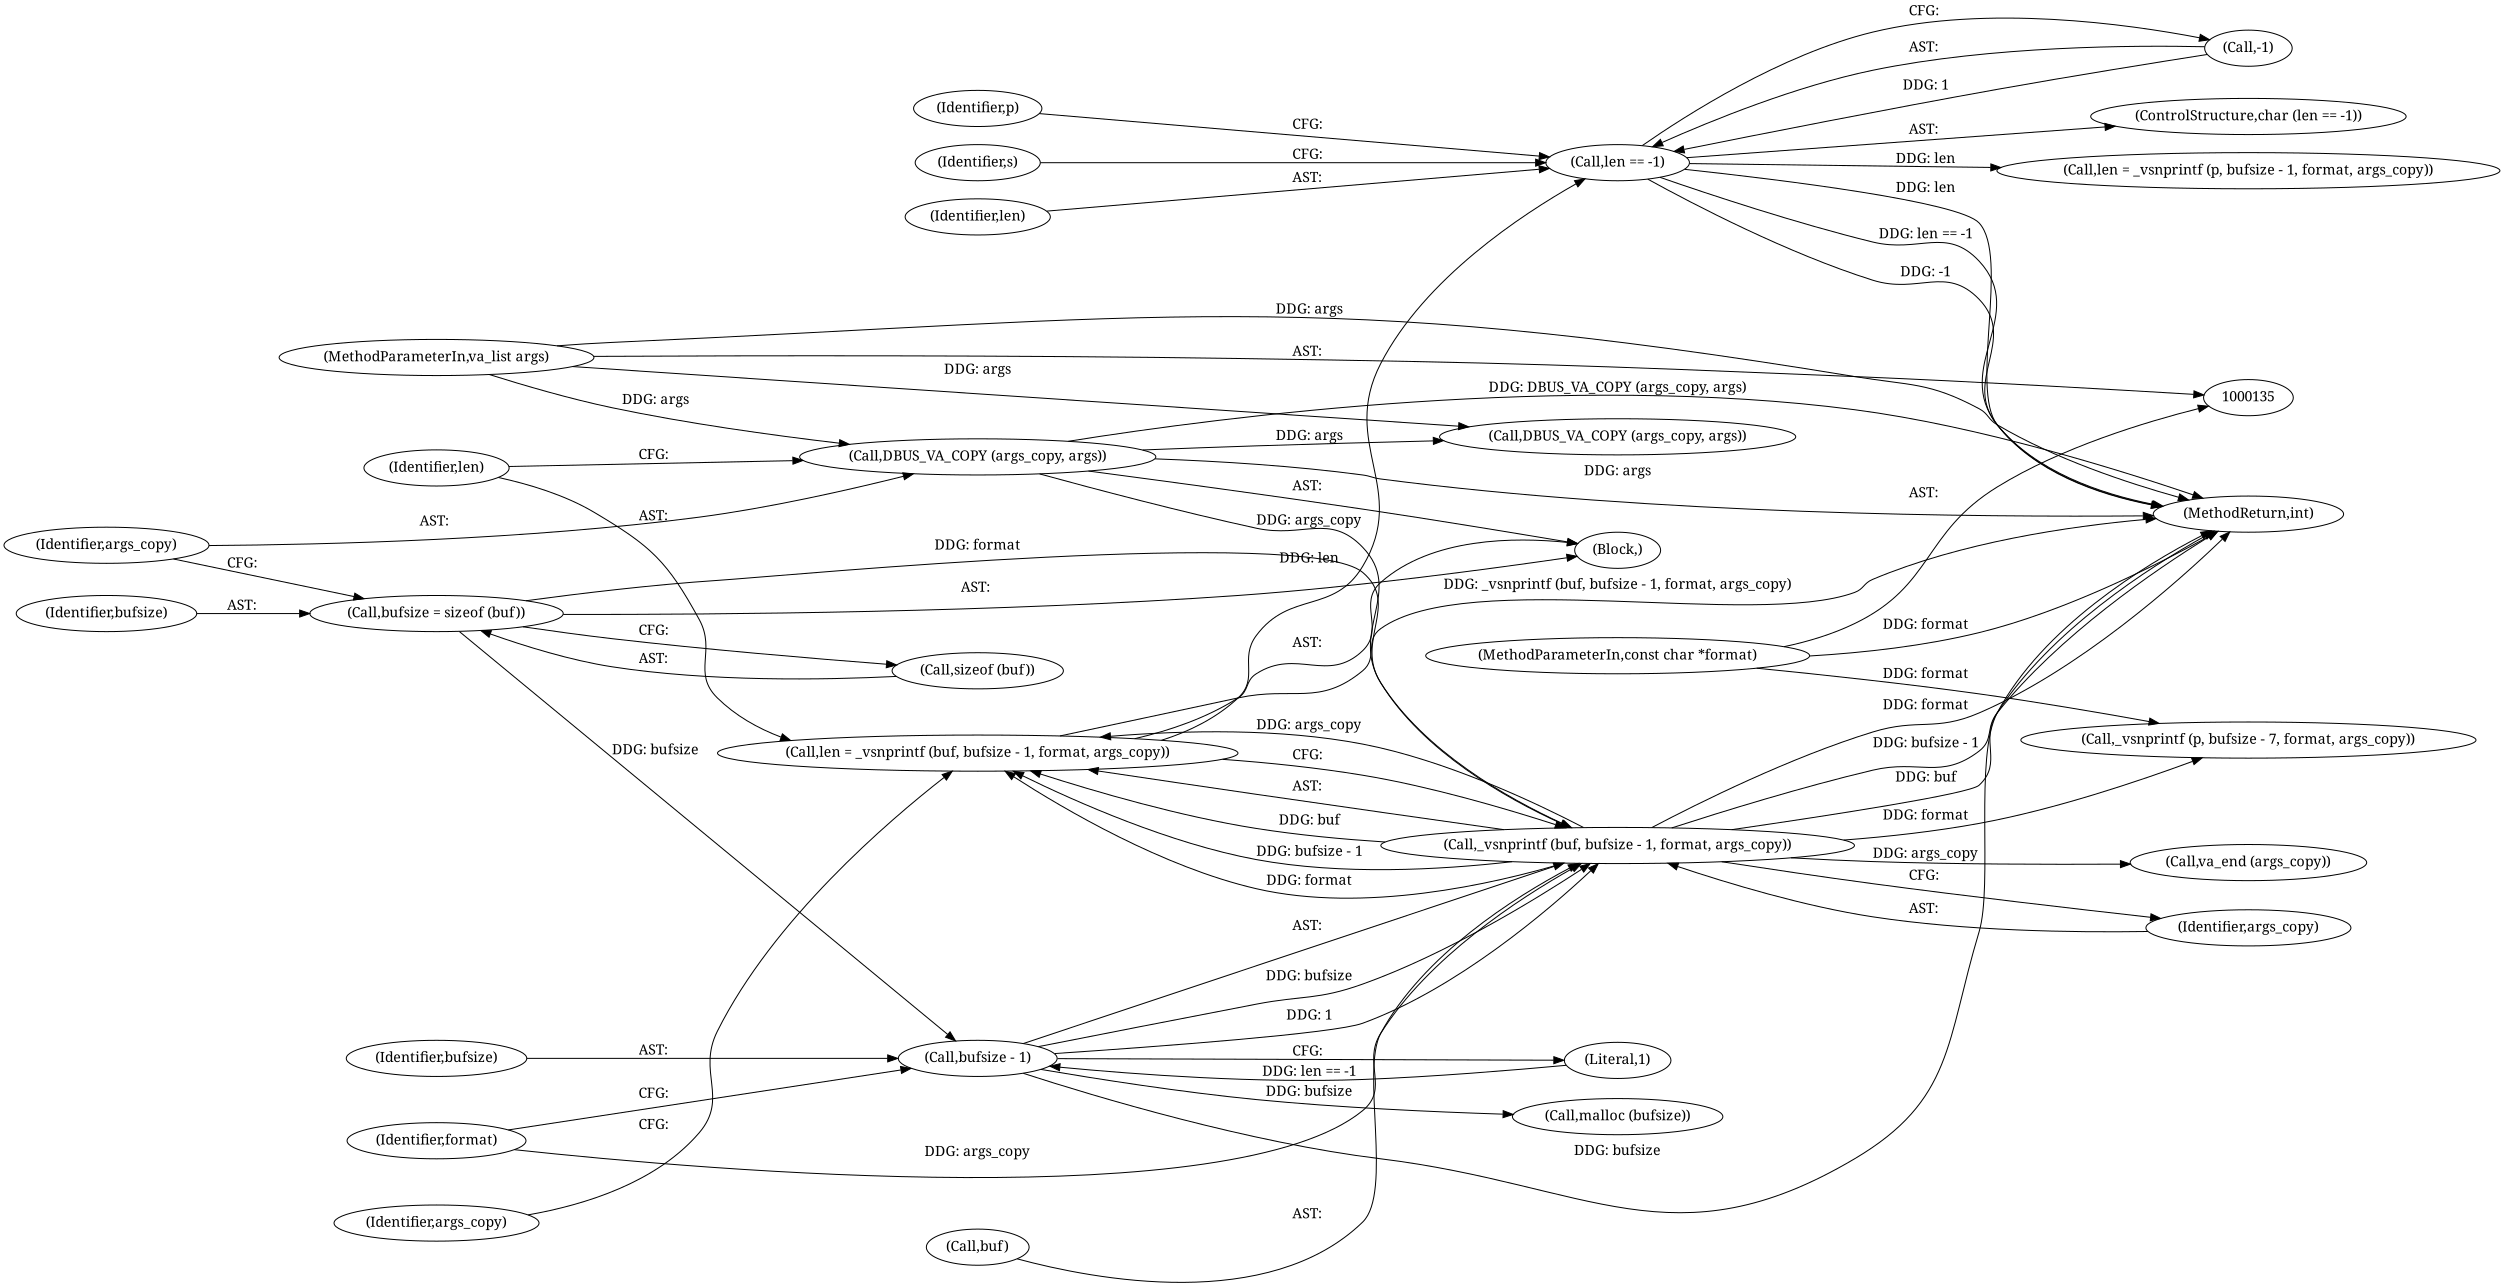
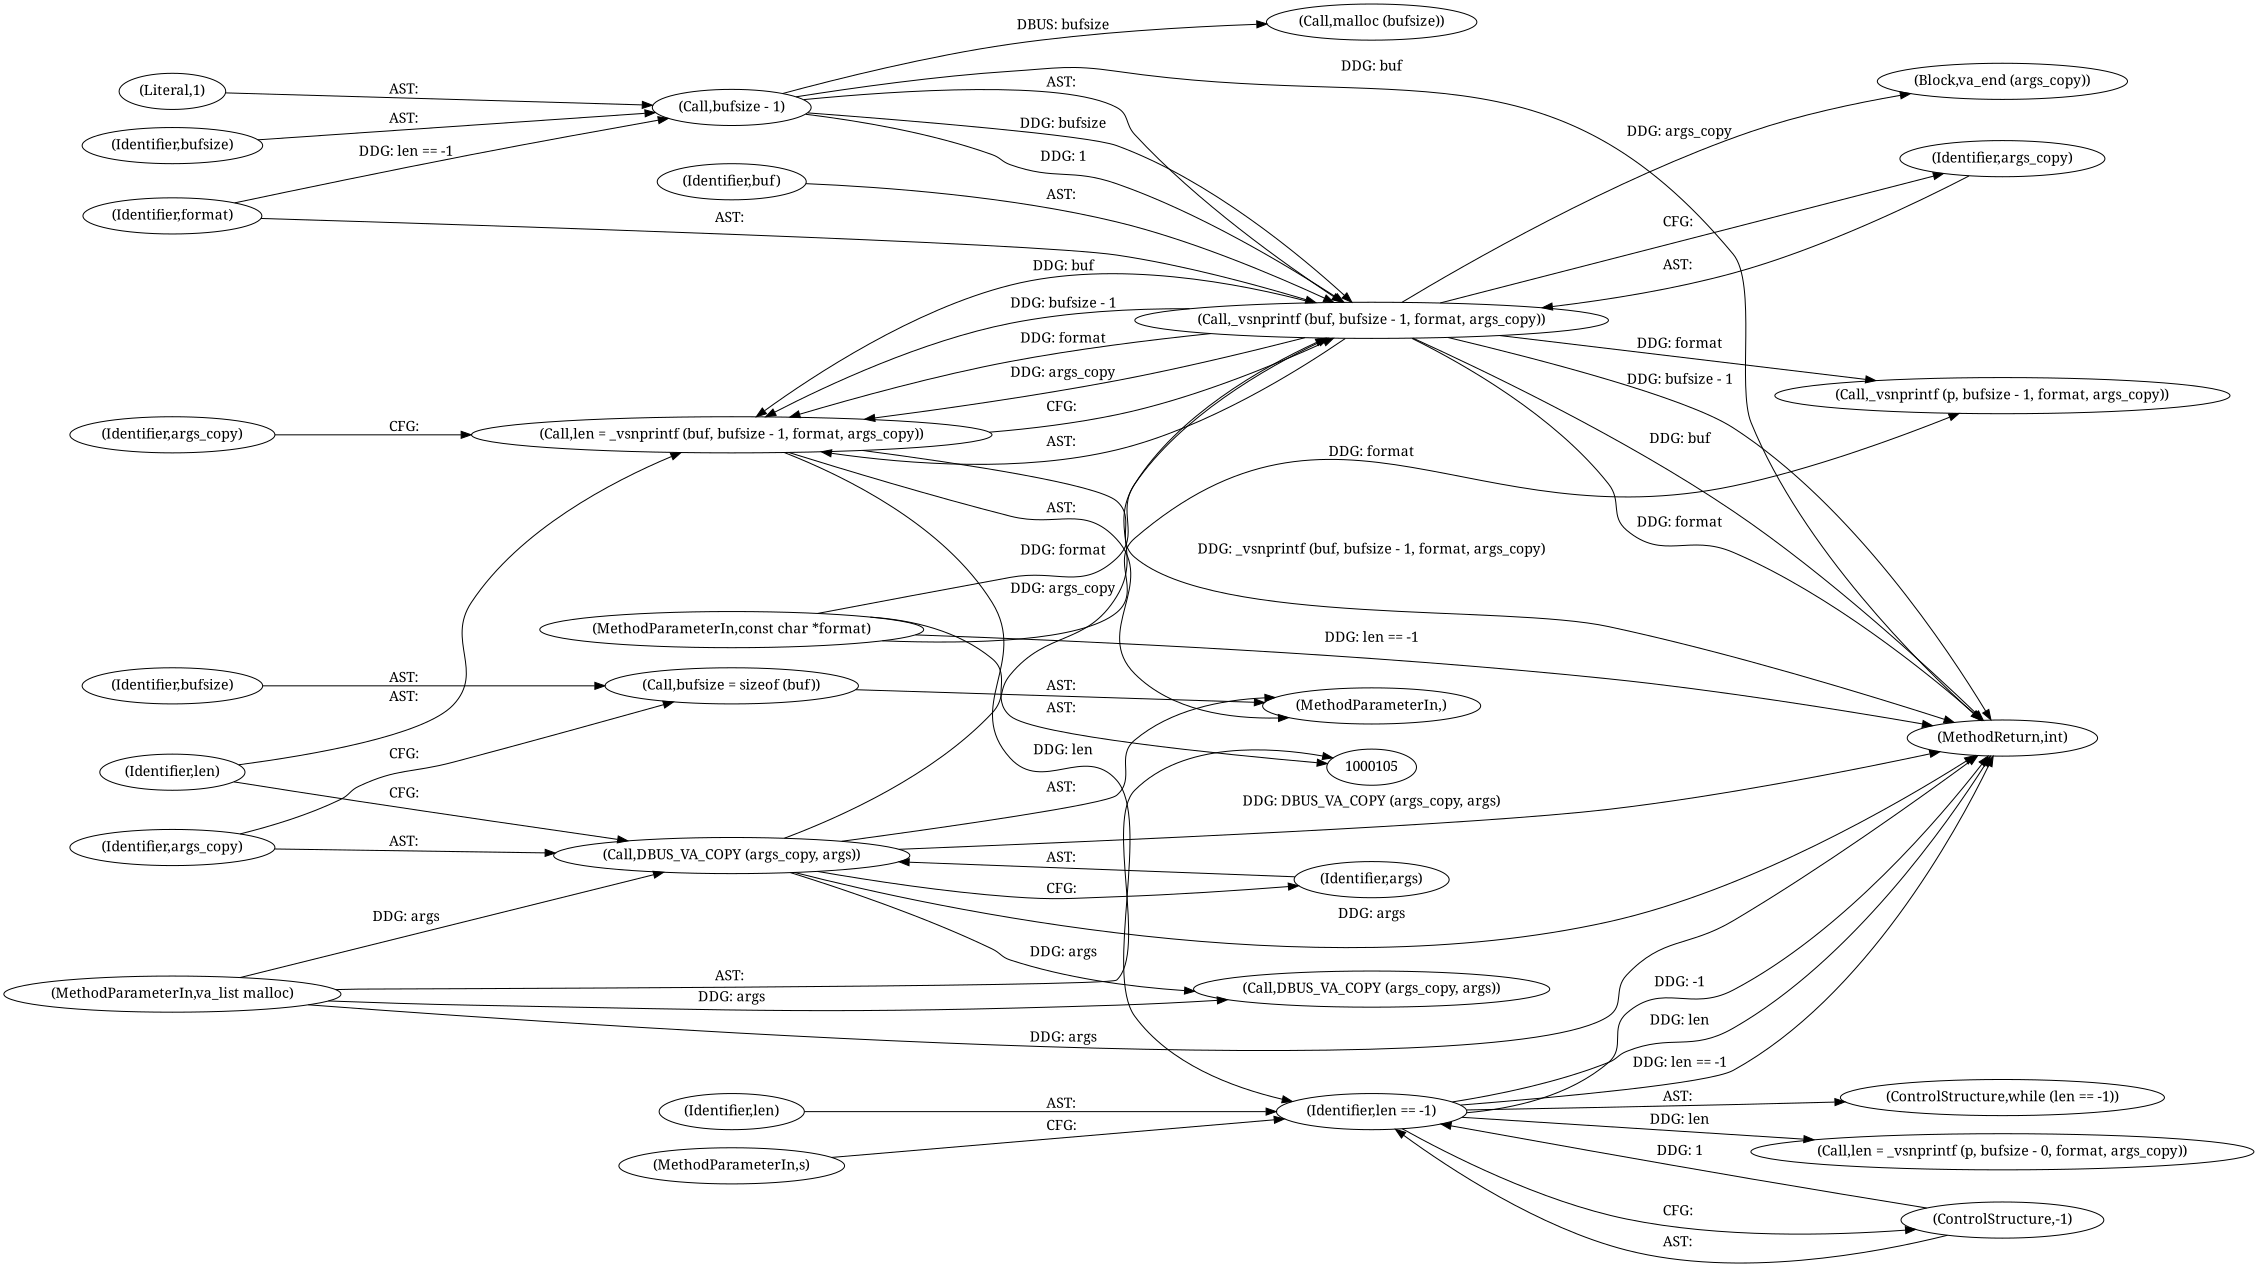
node "(Call,-1)": label "(Call,-1)" -> "(ControlStructure,-1)"
node "(Identifier,p)": removed
node "(ControlStructure,char (len == -1))": label "(ControlStructure,char (len == -1))" -> "(ControlStructure,while (len == -1))"
node "(Identifier,s)": label "(Identifier,s)" -> "(MethodParameterIn,s)"
node "(Call,len == -1)": label "(Call,len == -1)" -> "(Identifier,len == -1)"
node "(Call,len = _vsnprintf (p, bufsize - 1, format, args_copy))": label "(Call,len = _vsnprintf (p, bufsize - 1, format, args_copy))" -> "(Call,len = _vsnprintf (p, bufsize - 0, format, args_copy))"
node "(MethodParameterIn,va_list args)": label "(MethodParameterIn,va_list args)" -> "(MethodParameterIn,va_list malloc)"
node "1000135": label "1000135" -> "1000105"
node "(Block,)": label "(Block,)" -> "(MethodParameterIn,)"
edge "(Call,bufsize = sizeof (buf))" -> "(Call,_vsnprintf (buf, bufsize - 1, format, args_copy))": now "(MethodParameterIn,const char *format)" -> "(Call,_vsnprintf (buf, bufsize - 1, format, args_copy))"
edge "(MethodParameterIn,const char *format)" -> "(MethodReturn,int)": label "DDG: format" -> "DDG: len == -1"
node "(Call,sizeof (buf))": removed
node "(Call,_vsnprintf (p, bufsize - 7, format, args_copy))": label "(Call,_vsnprintf (p, bufsize - 7, format, args_copy))" -> "(Call,_vsnprintf (p, bufsize - 1, format, args_copy))"
edge "(Call,bufsize = sizeof (buf))" -> "(Call,bufsize - 1)": removed, label "DDG: bufsize"
node "(Call,va_end (args_copy))": label "(Call,va_end (args_copy))" -> "(Block,va_end (args_copy))"
node "(Identifier,args)": added
edge "(Call,bufsize - 1)" -> "(Literal,1)": removed, label "CFG:"
edge "(Literal,1)" -> "(Call,bufsize - 1)": label "DDG: len == -1" -> "AST: "
edge "(Call,bufsize - 1)" -> "(Call,malloc (bufsize))": label "DDG: bufsize" -> "DBUS: bufsize"
edge "(Identifier,format)" -> "(Call,bufsize - 1)": label "CFG: " -> "DDG: len == -1"
edge "(Call,bufsize - 1)" -> "(MethodReturn,int)": label "DDG: bufsize" -> "DDG: buf"
edge "(Identifier,format)" -> "(Call,_vsnprintf (buf, bufsize - 1, format, args_copy))": label "DDG: args_copy" -> "AST: "
node "(Call,buf)": label "(Call,buf)" -> "(Identifier,buf)"
